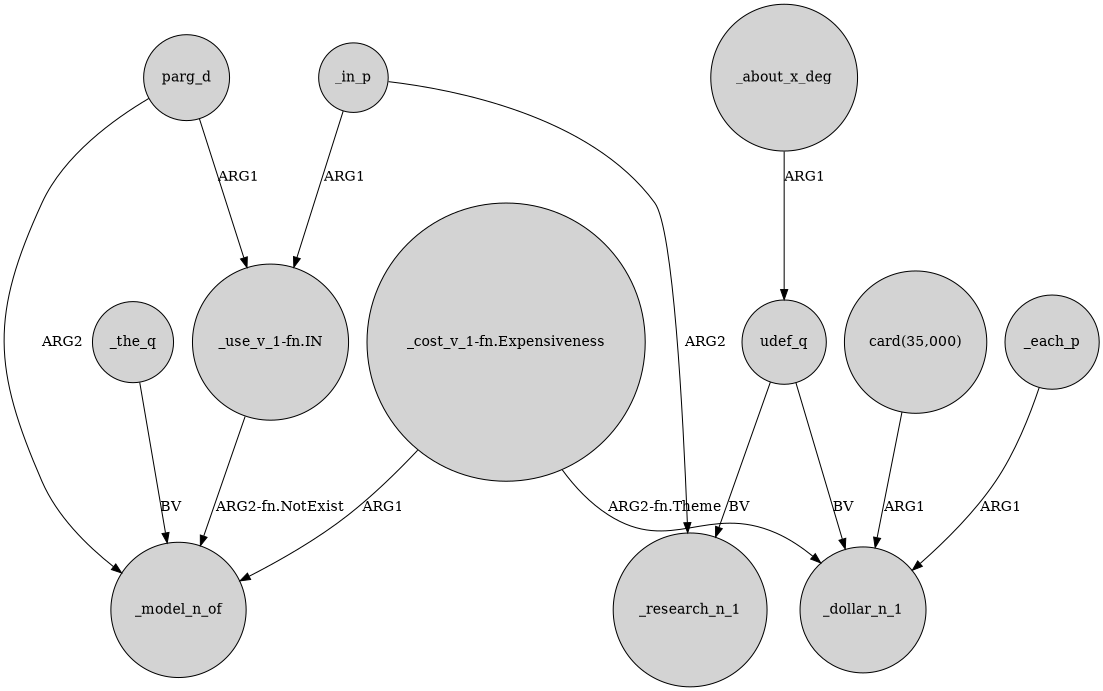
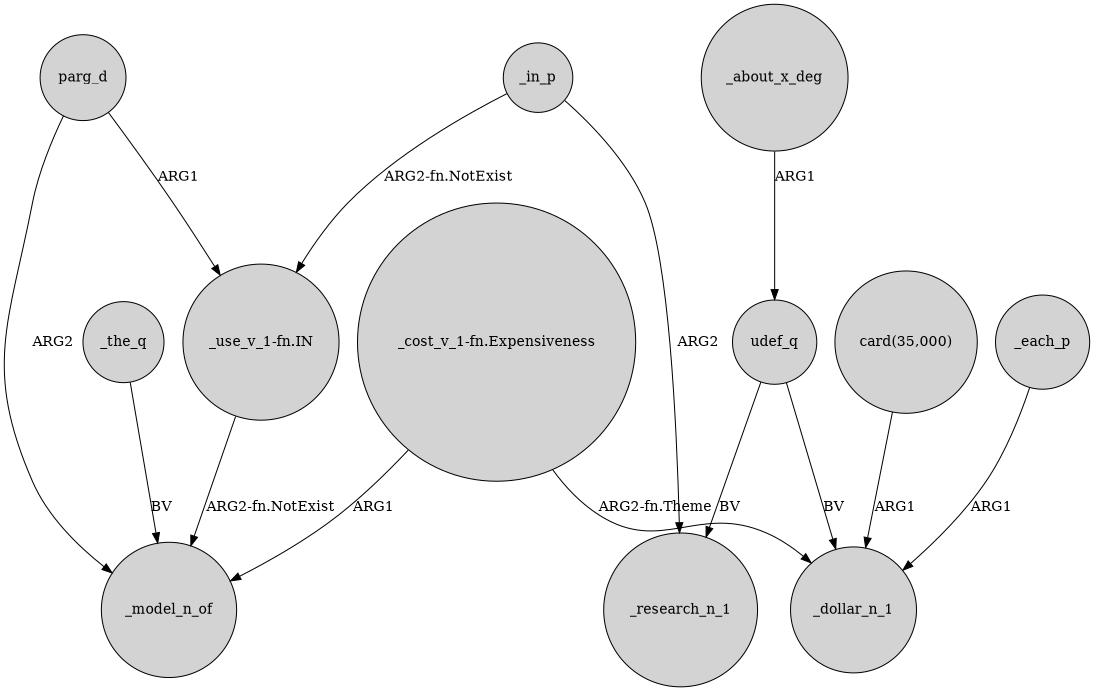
edge "_in_p" -> "_use_v_1-fn.IN": label "ARG1" -> "ARG2-fn.NotExist"
